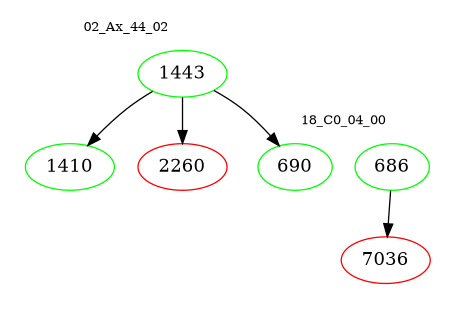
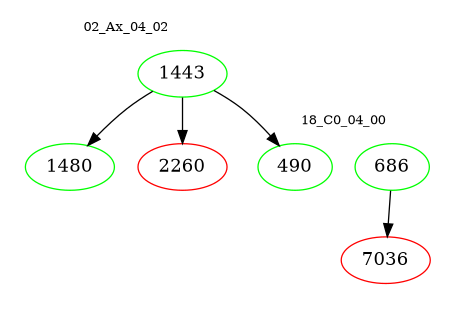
cluster "02_Ax_44_02": label "02_Ax_44_02" -> "02_Ax_04_02"
node "1410": label "1410" -> "1480"
node "690": label "690" -> "490"
